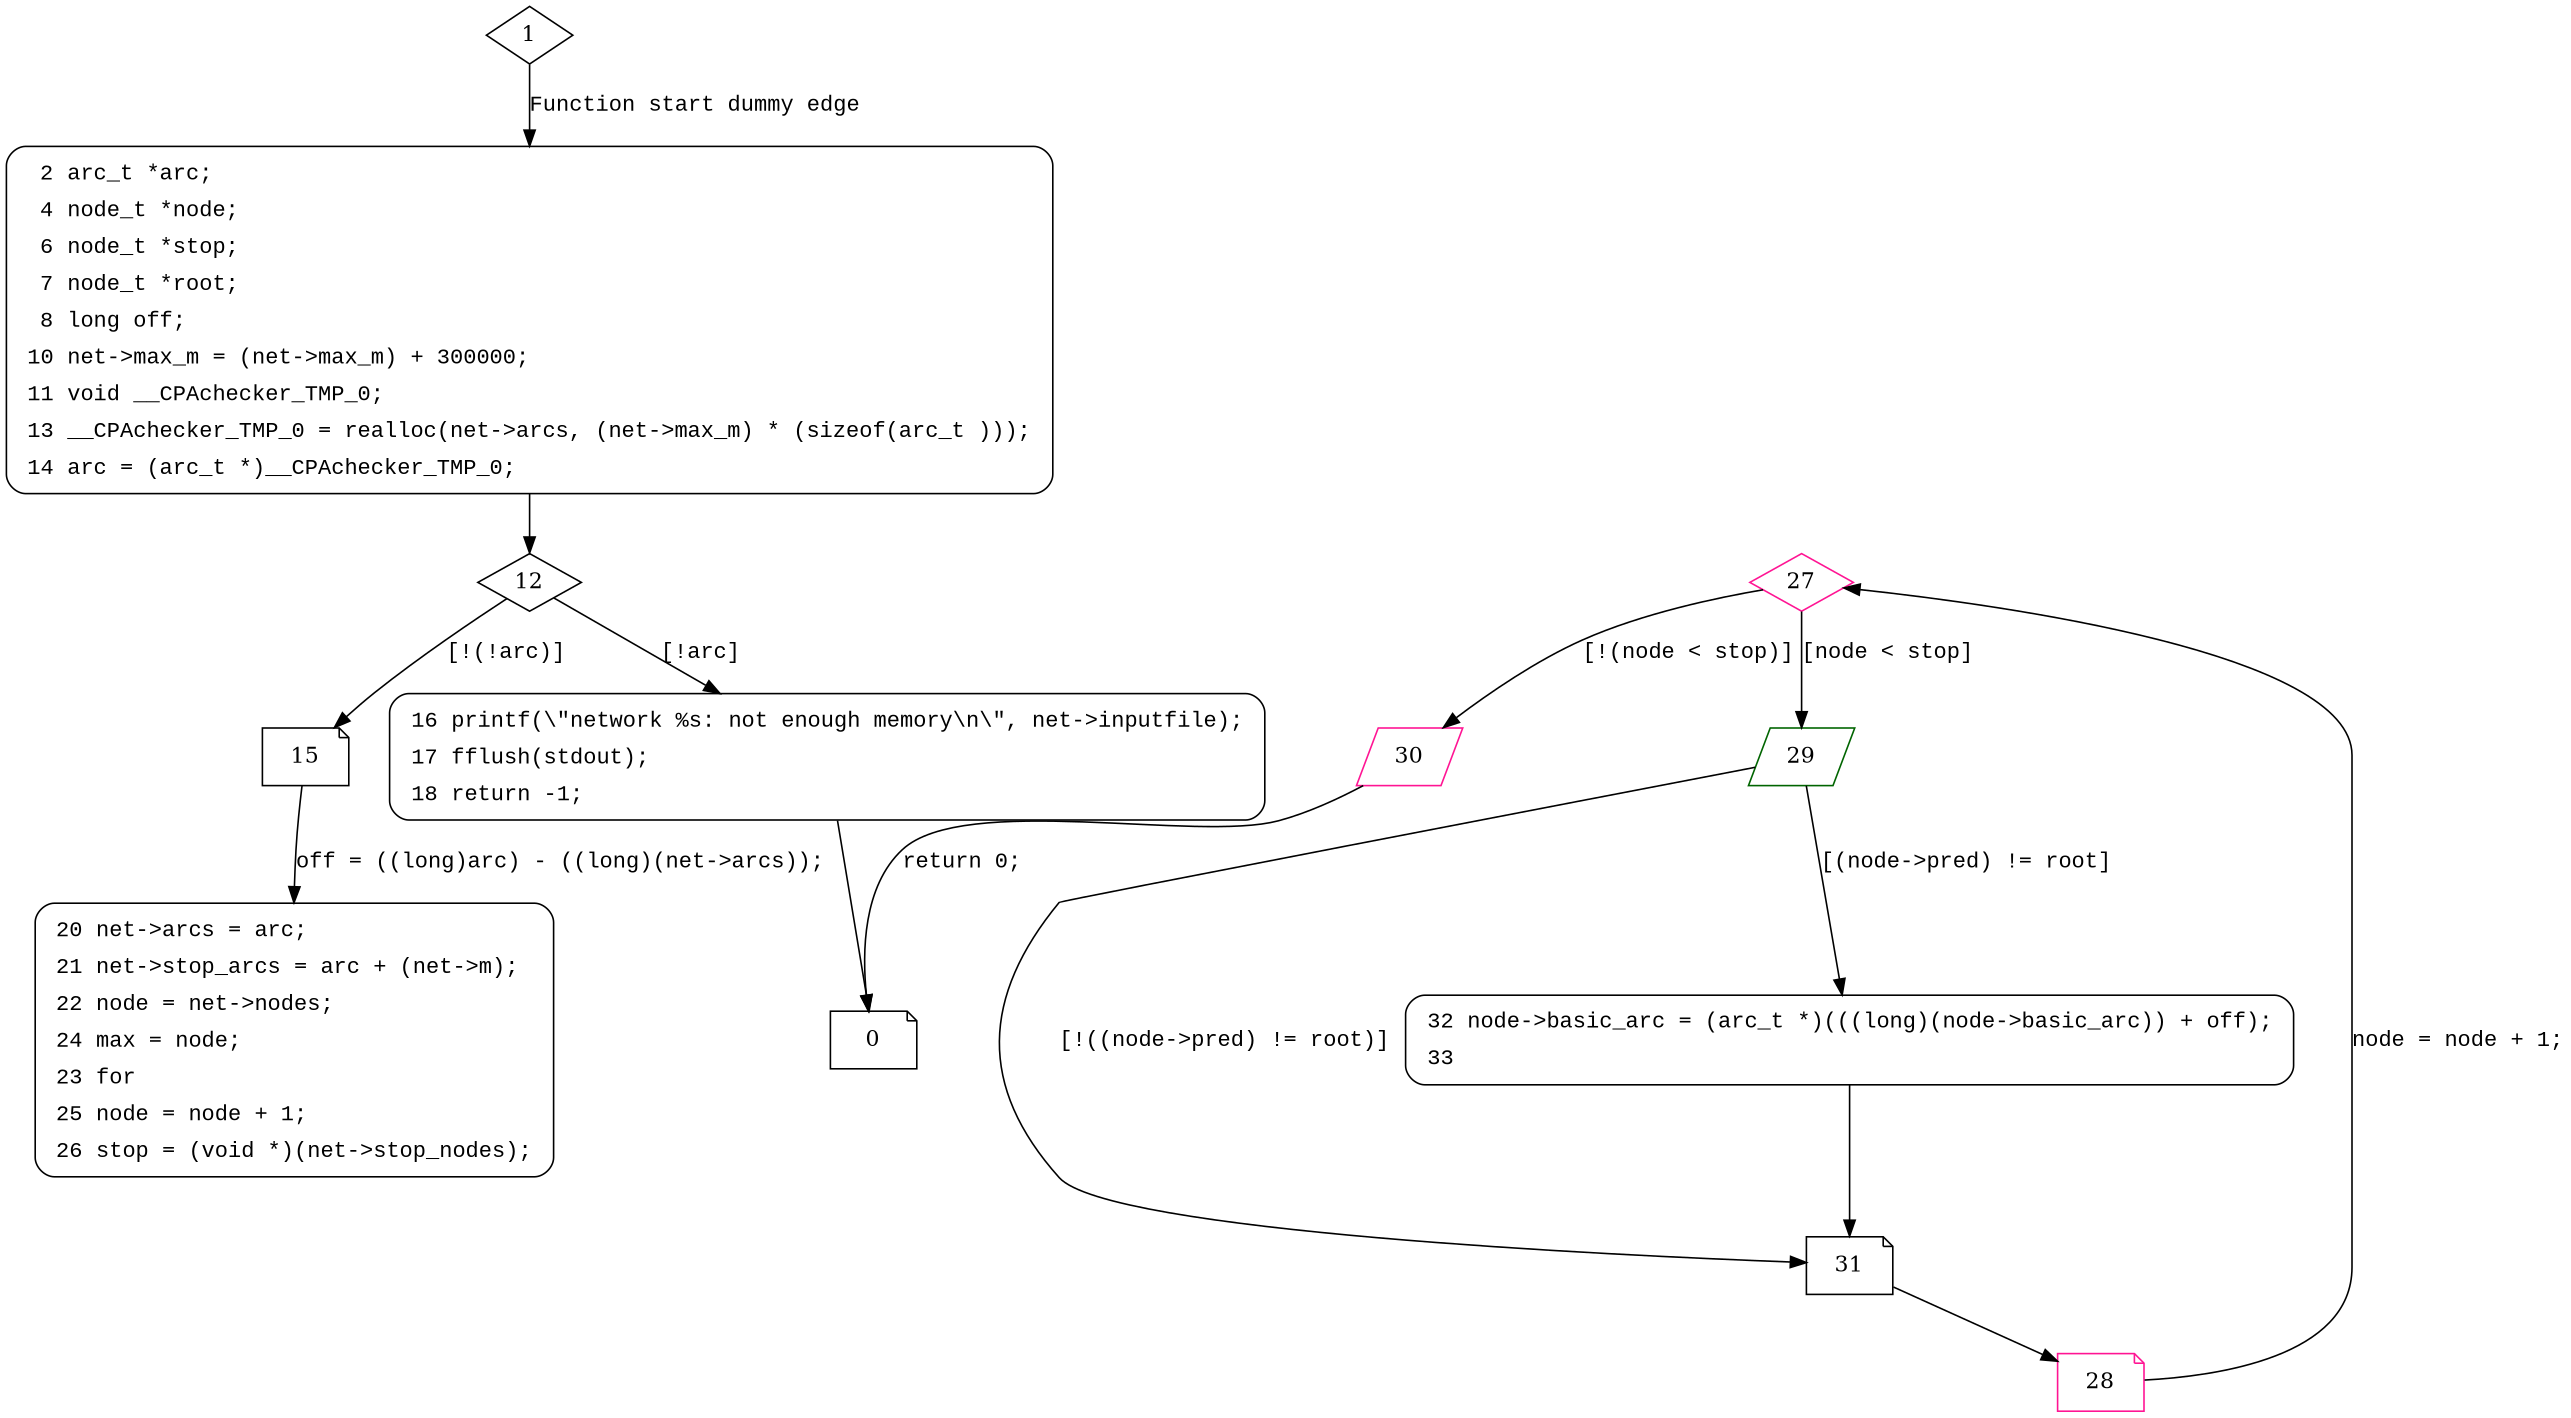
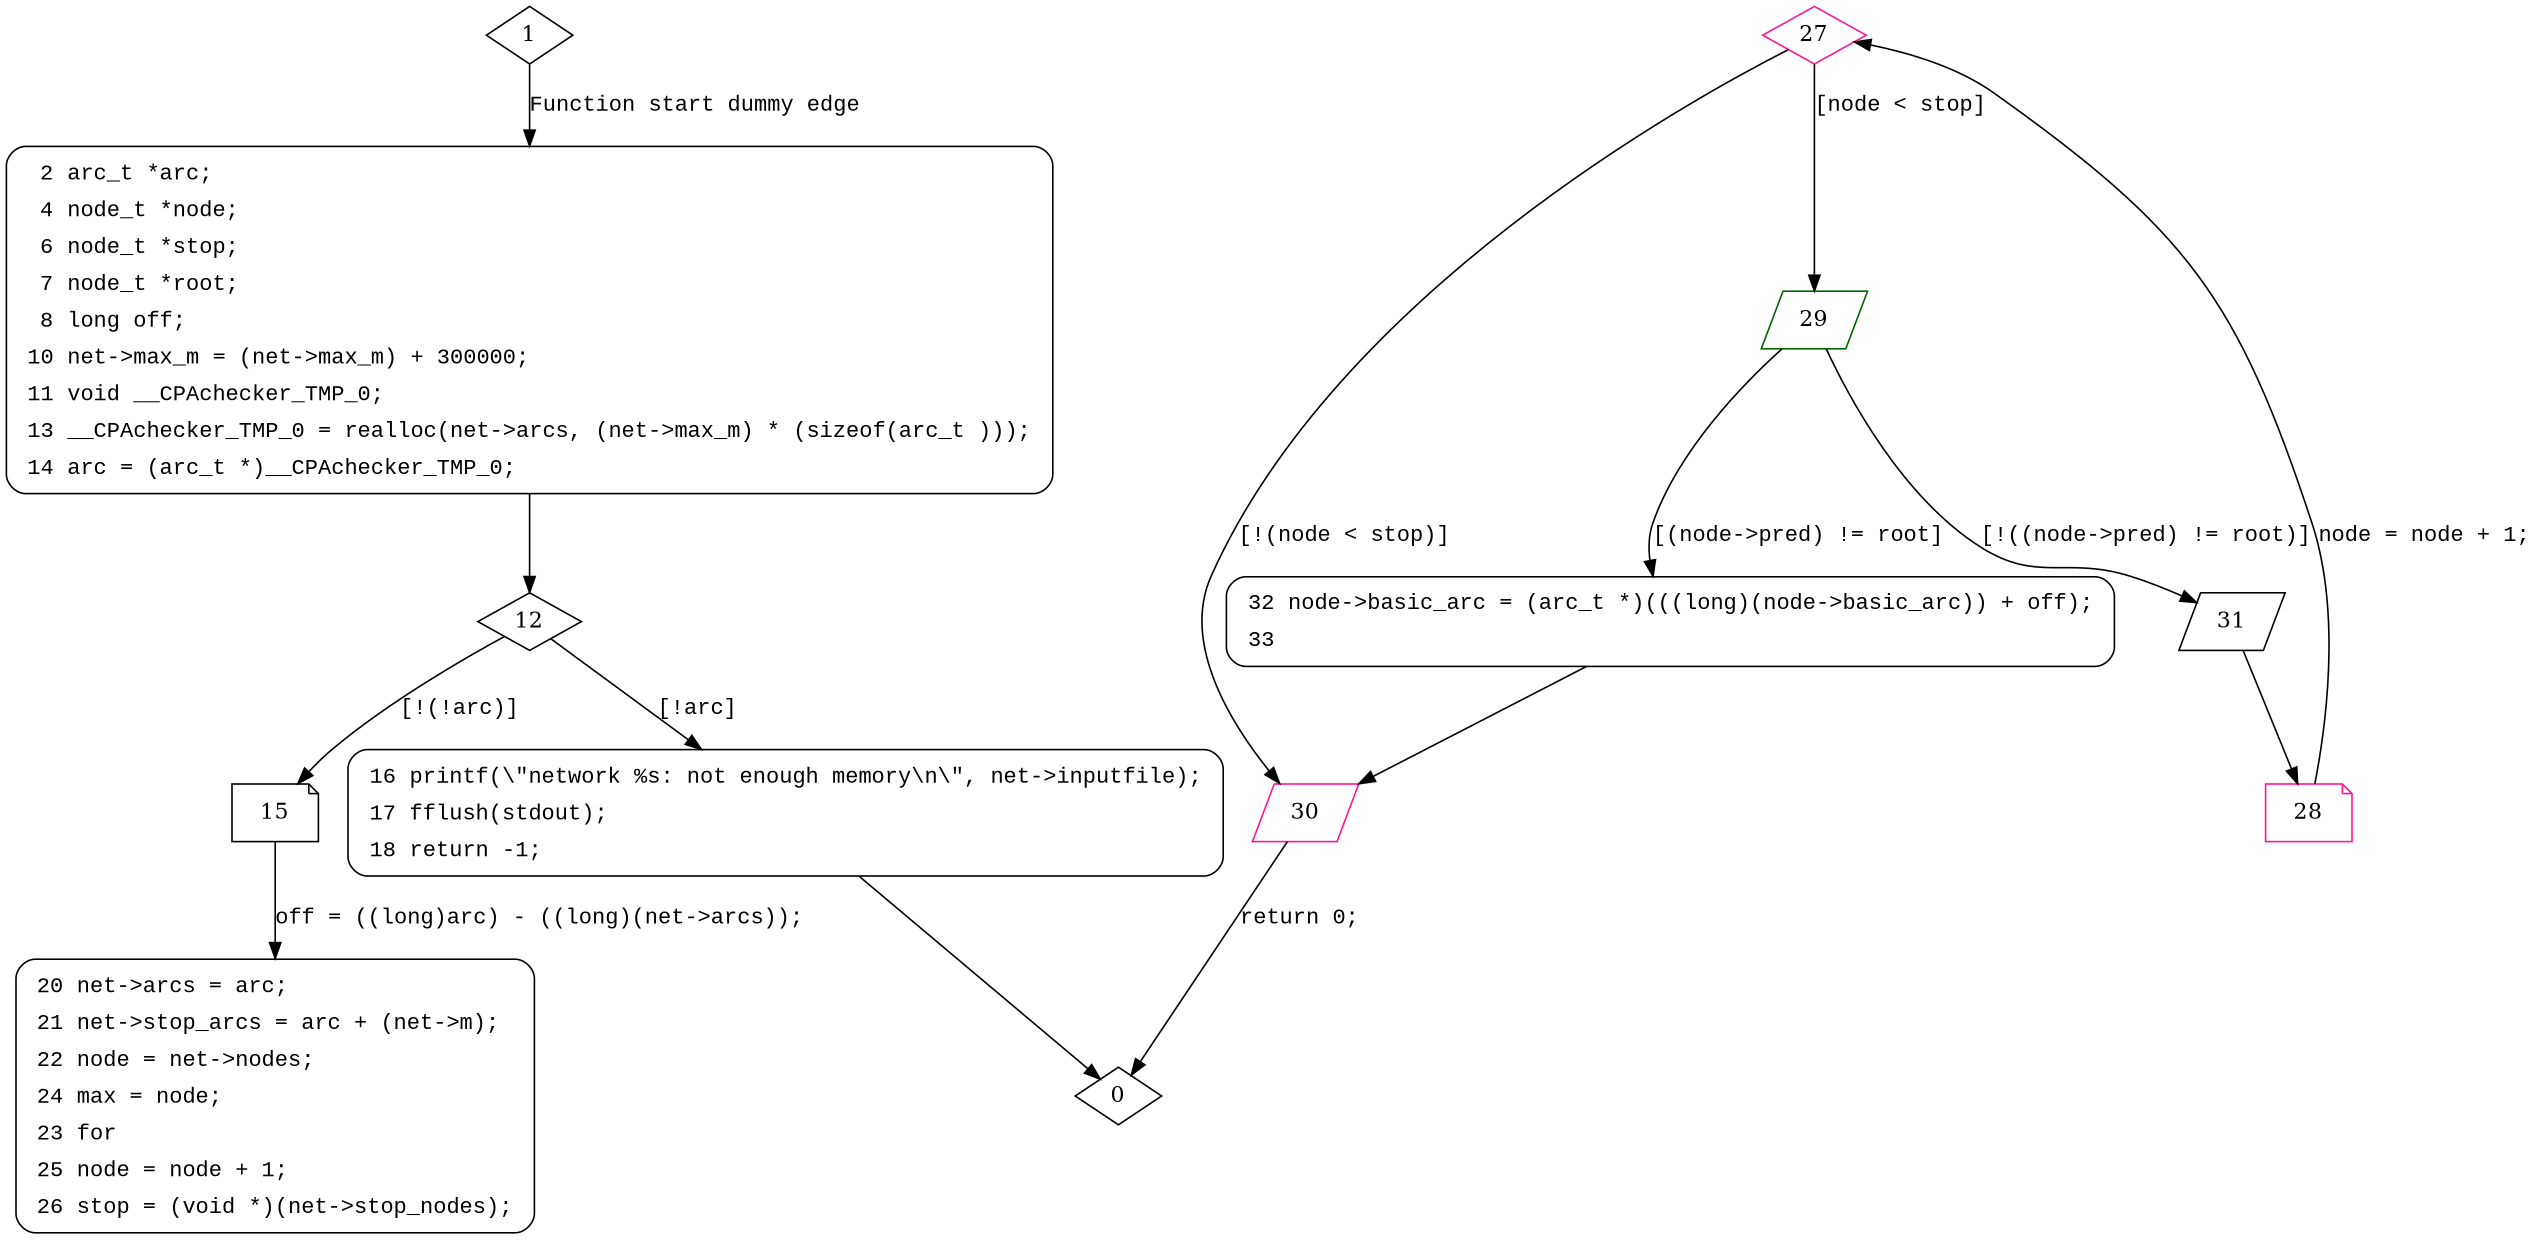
node "0": shape note -> diamond
edge "32" -> "31": now "32" -> "30"
node "31": shape note -> parallelogram
